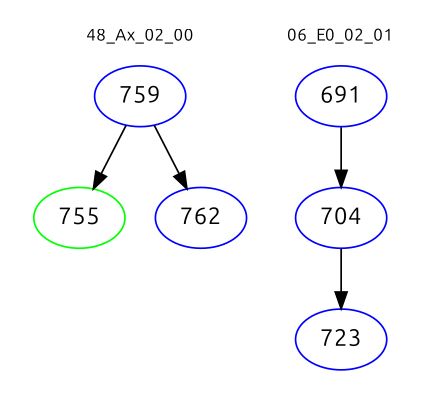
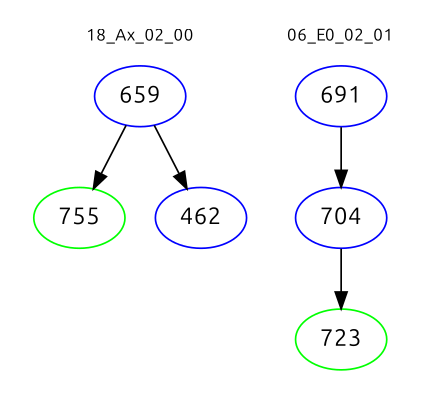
cluster "48_Ax_02_00": label "48_Ax_02_00" -> "18_Ax_02_00"
node "759": label "759" -> "659"
node "762": label "762" -> "462"
node "723": color blue -> green
